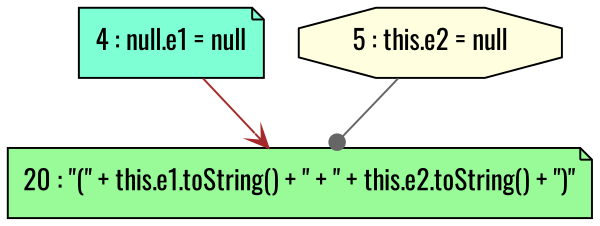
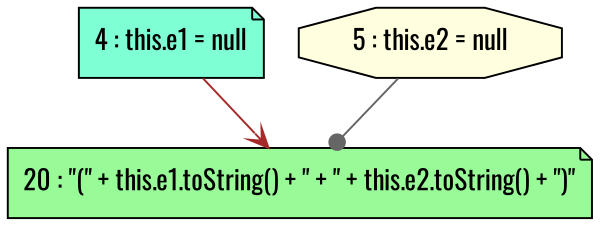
node "4 : null.e1 = null": label "4 : null.e1 = null" -> "4 : this.e1 = null"
